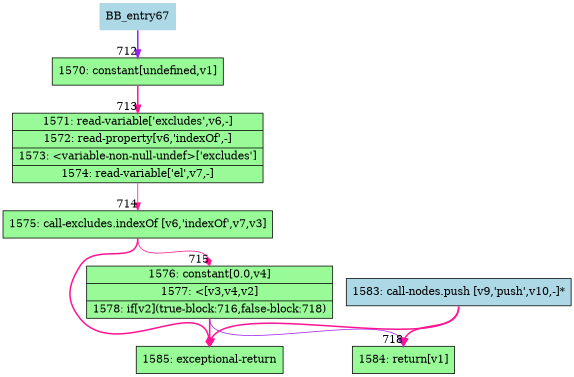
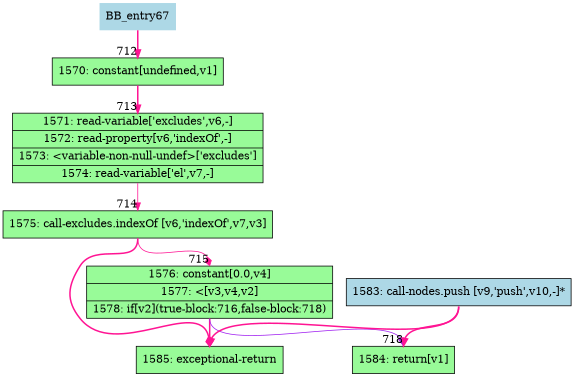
edge "BB_entry67" -> "1570: constant[undefined,v1]": color purple -> deeppink
